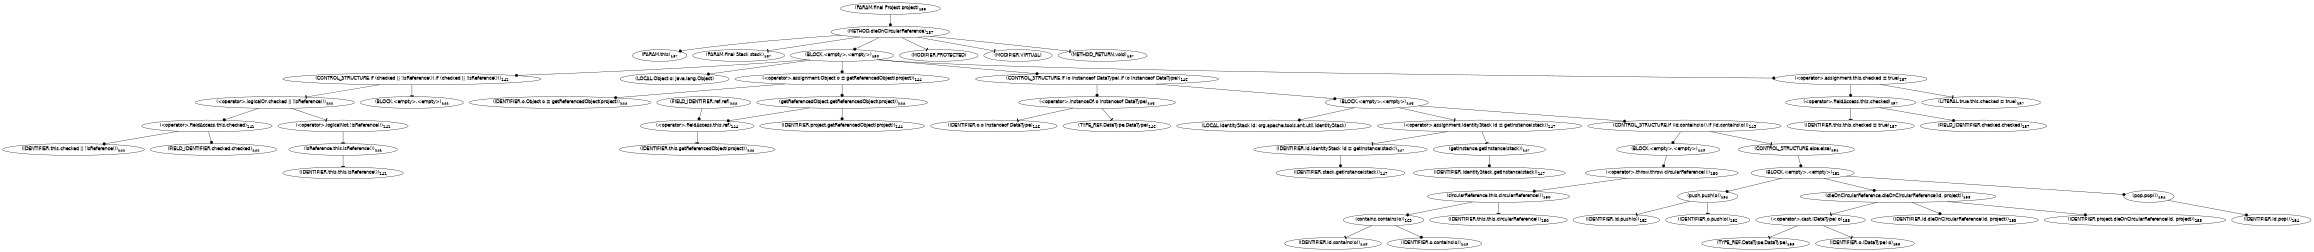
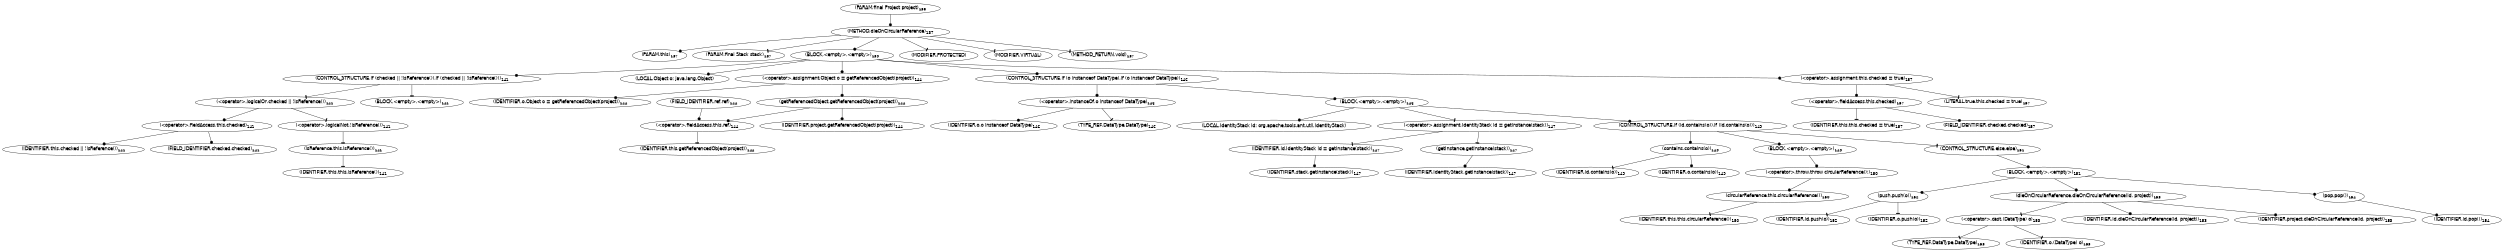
edge "(<operator>.instanceOf,o instanceof DataType)" -> "(IDENTIFIER,o,o instanceof DataType)": arrowhead tee -> dot
edge "(circularReference,this.circularReference())" -> "(contains,contains(o))": now "(CONTROL_STRUCTURE,if (id.contains(o)),if (id.contains(o)))" -> "(contains,contains(o))"
node "(contains,contains(o))": text "169" -> "149"
